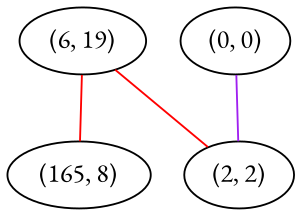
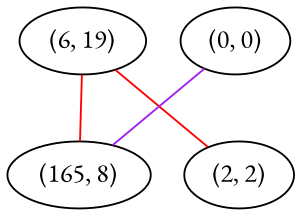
edge "(0, 0)" -- "(2, 2)": now "(0, 0)" -- "(165, 8)"
